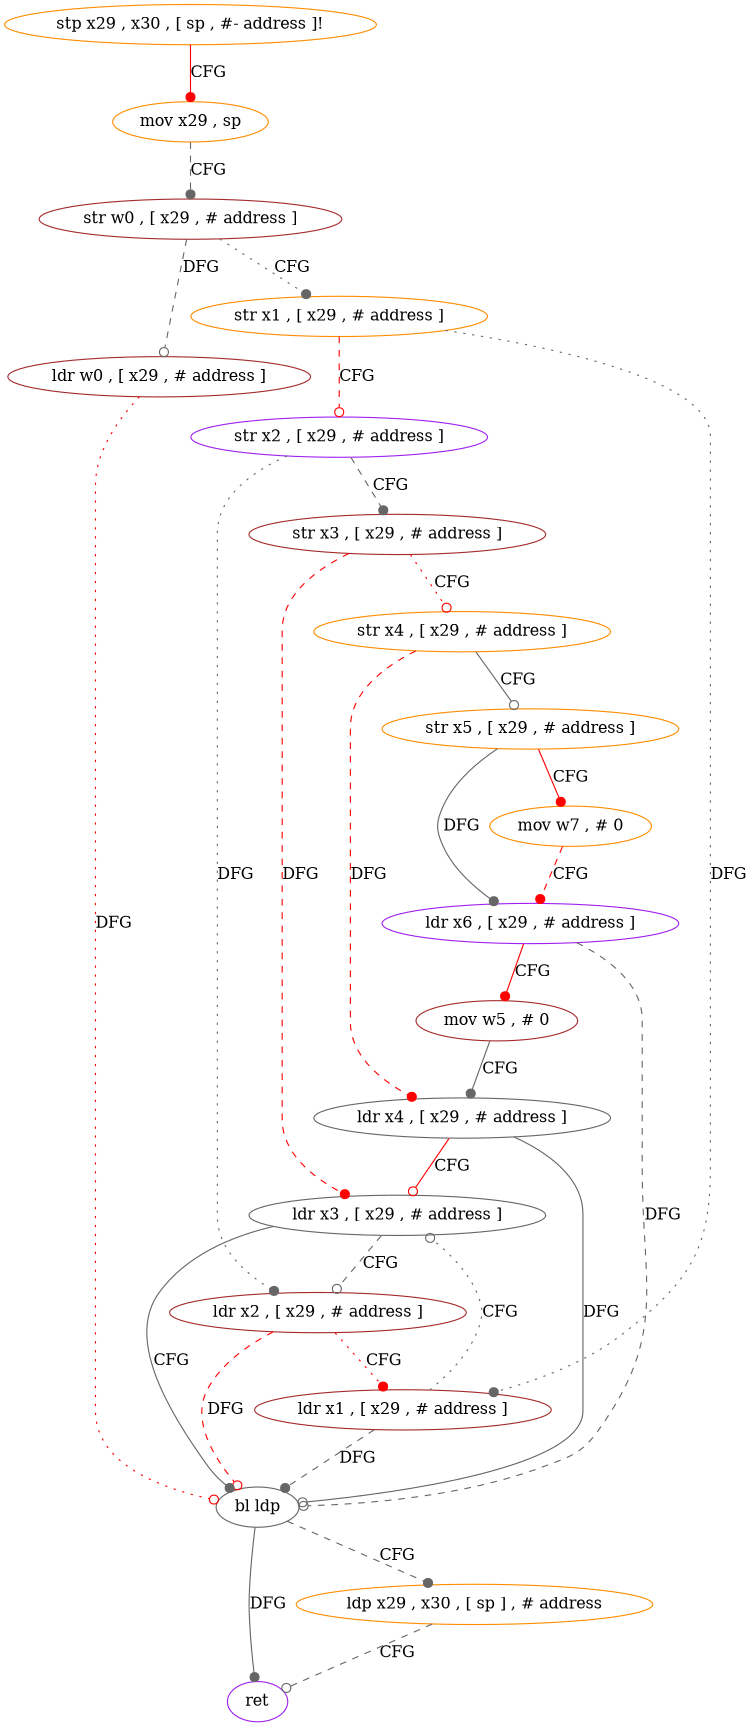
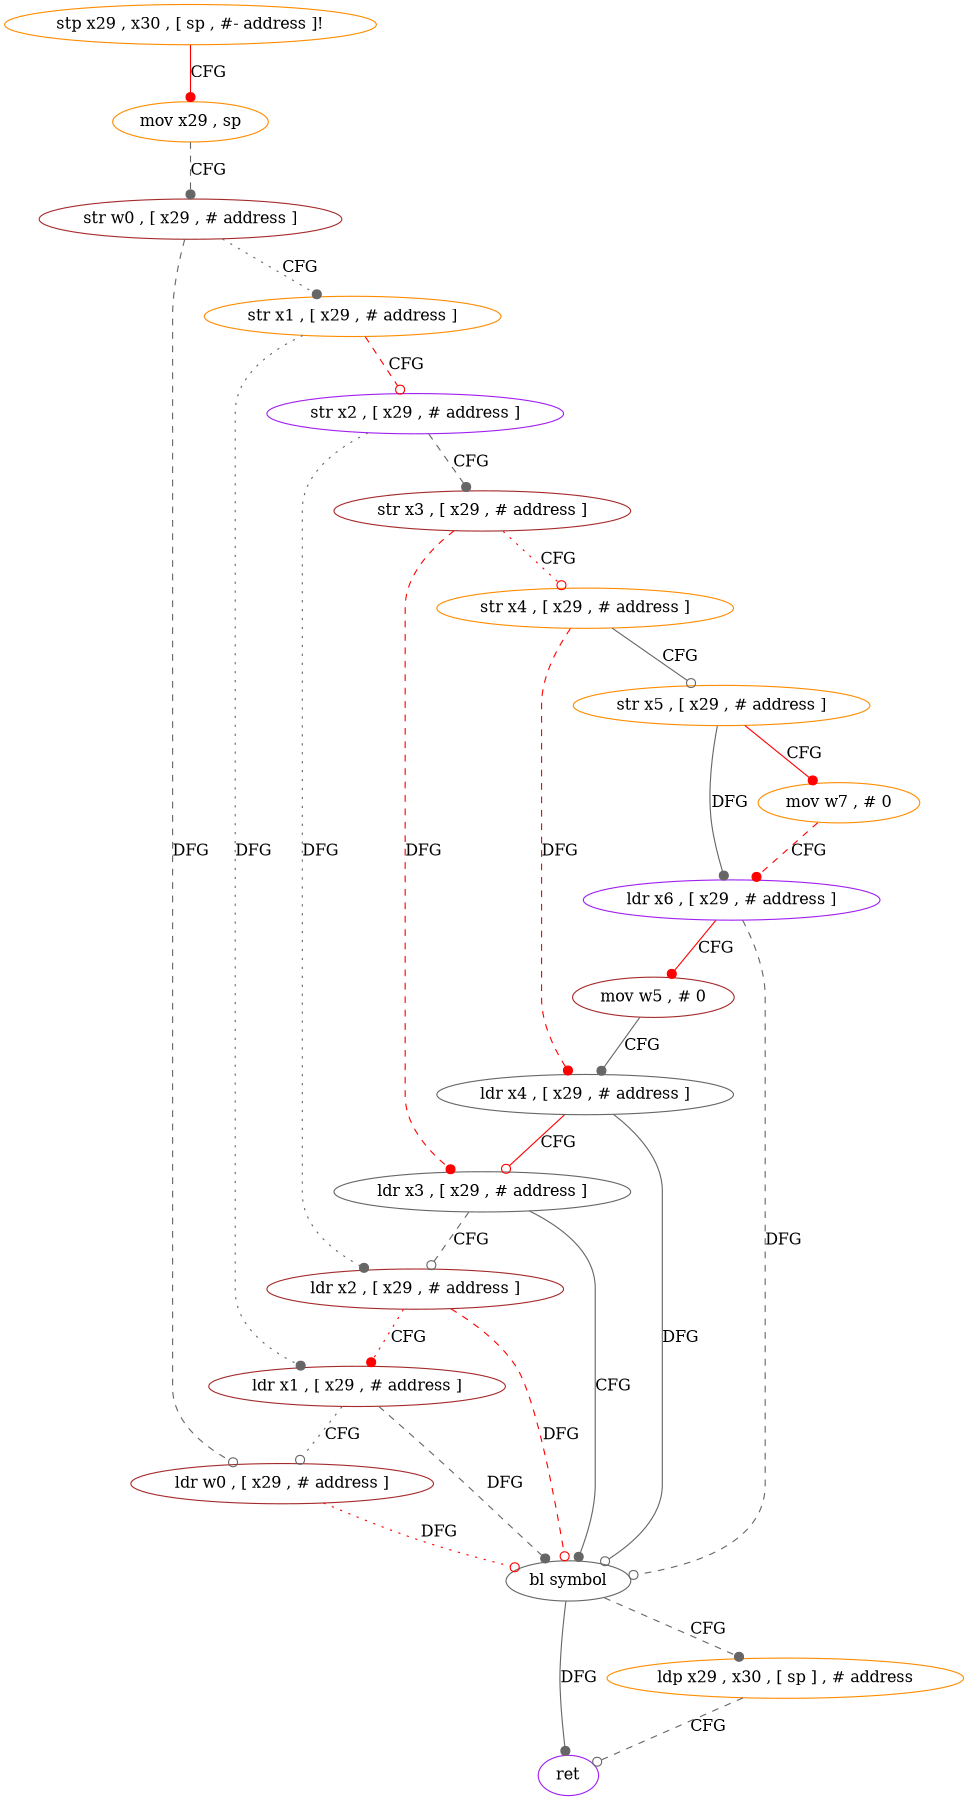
edge "ldr x1 , [ x29 , # address ]" -> "ldr x3 , [ x29 , # address ]": now "ldr x1 , [ x29 , # address ]" -> "ldr w0 , [ x29 , # address ]"
node "bl ldp": label "bl ldp" -> "bl symbol"
